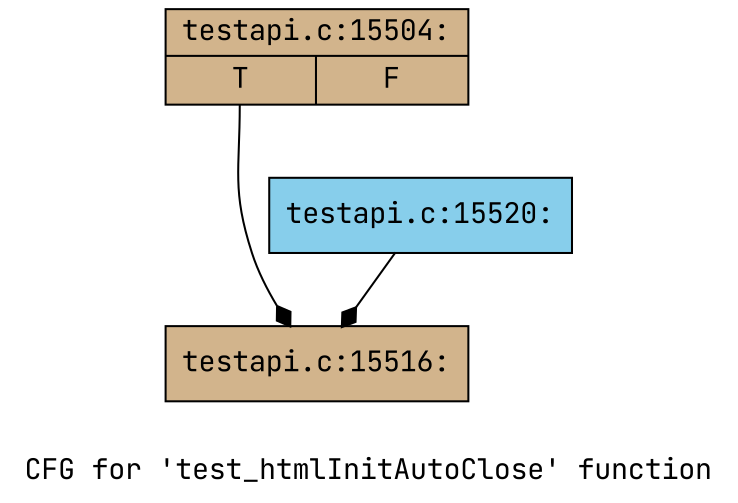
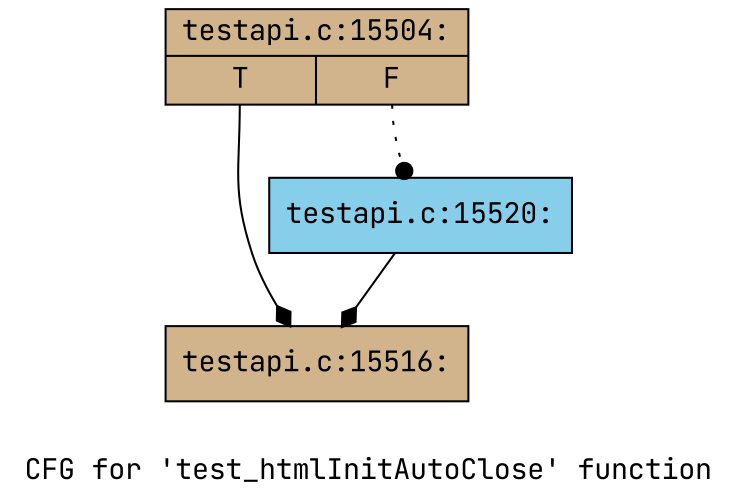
edge "testapi.c:15504:" -> "testapi.c:15520:": added
